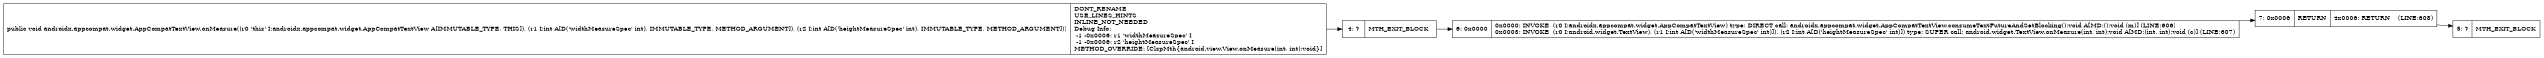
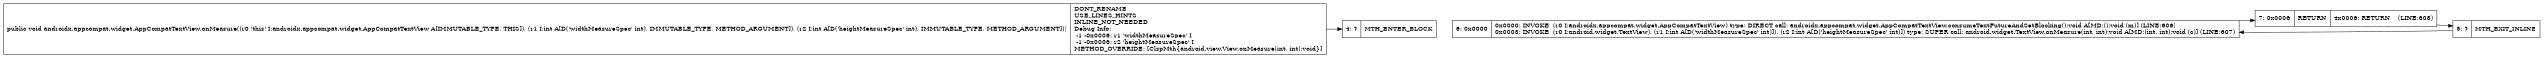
node "4: ?": text "MTH_EXIT_BLOCK" -> "MTH_ENTER_BLOCK"
edge "4: ?" -> "6: 0x0000": now "5: ?" -> "6: 0x0000"
node "5: ?": text "MTH_EXIT_BLOCK" -> "MTH_EXIT_INLINE"
